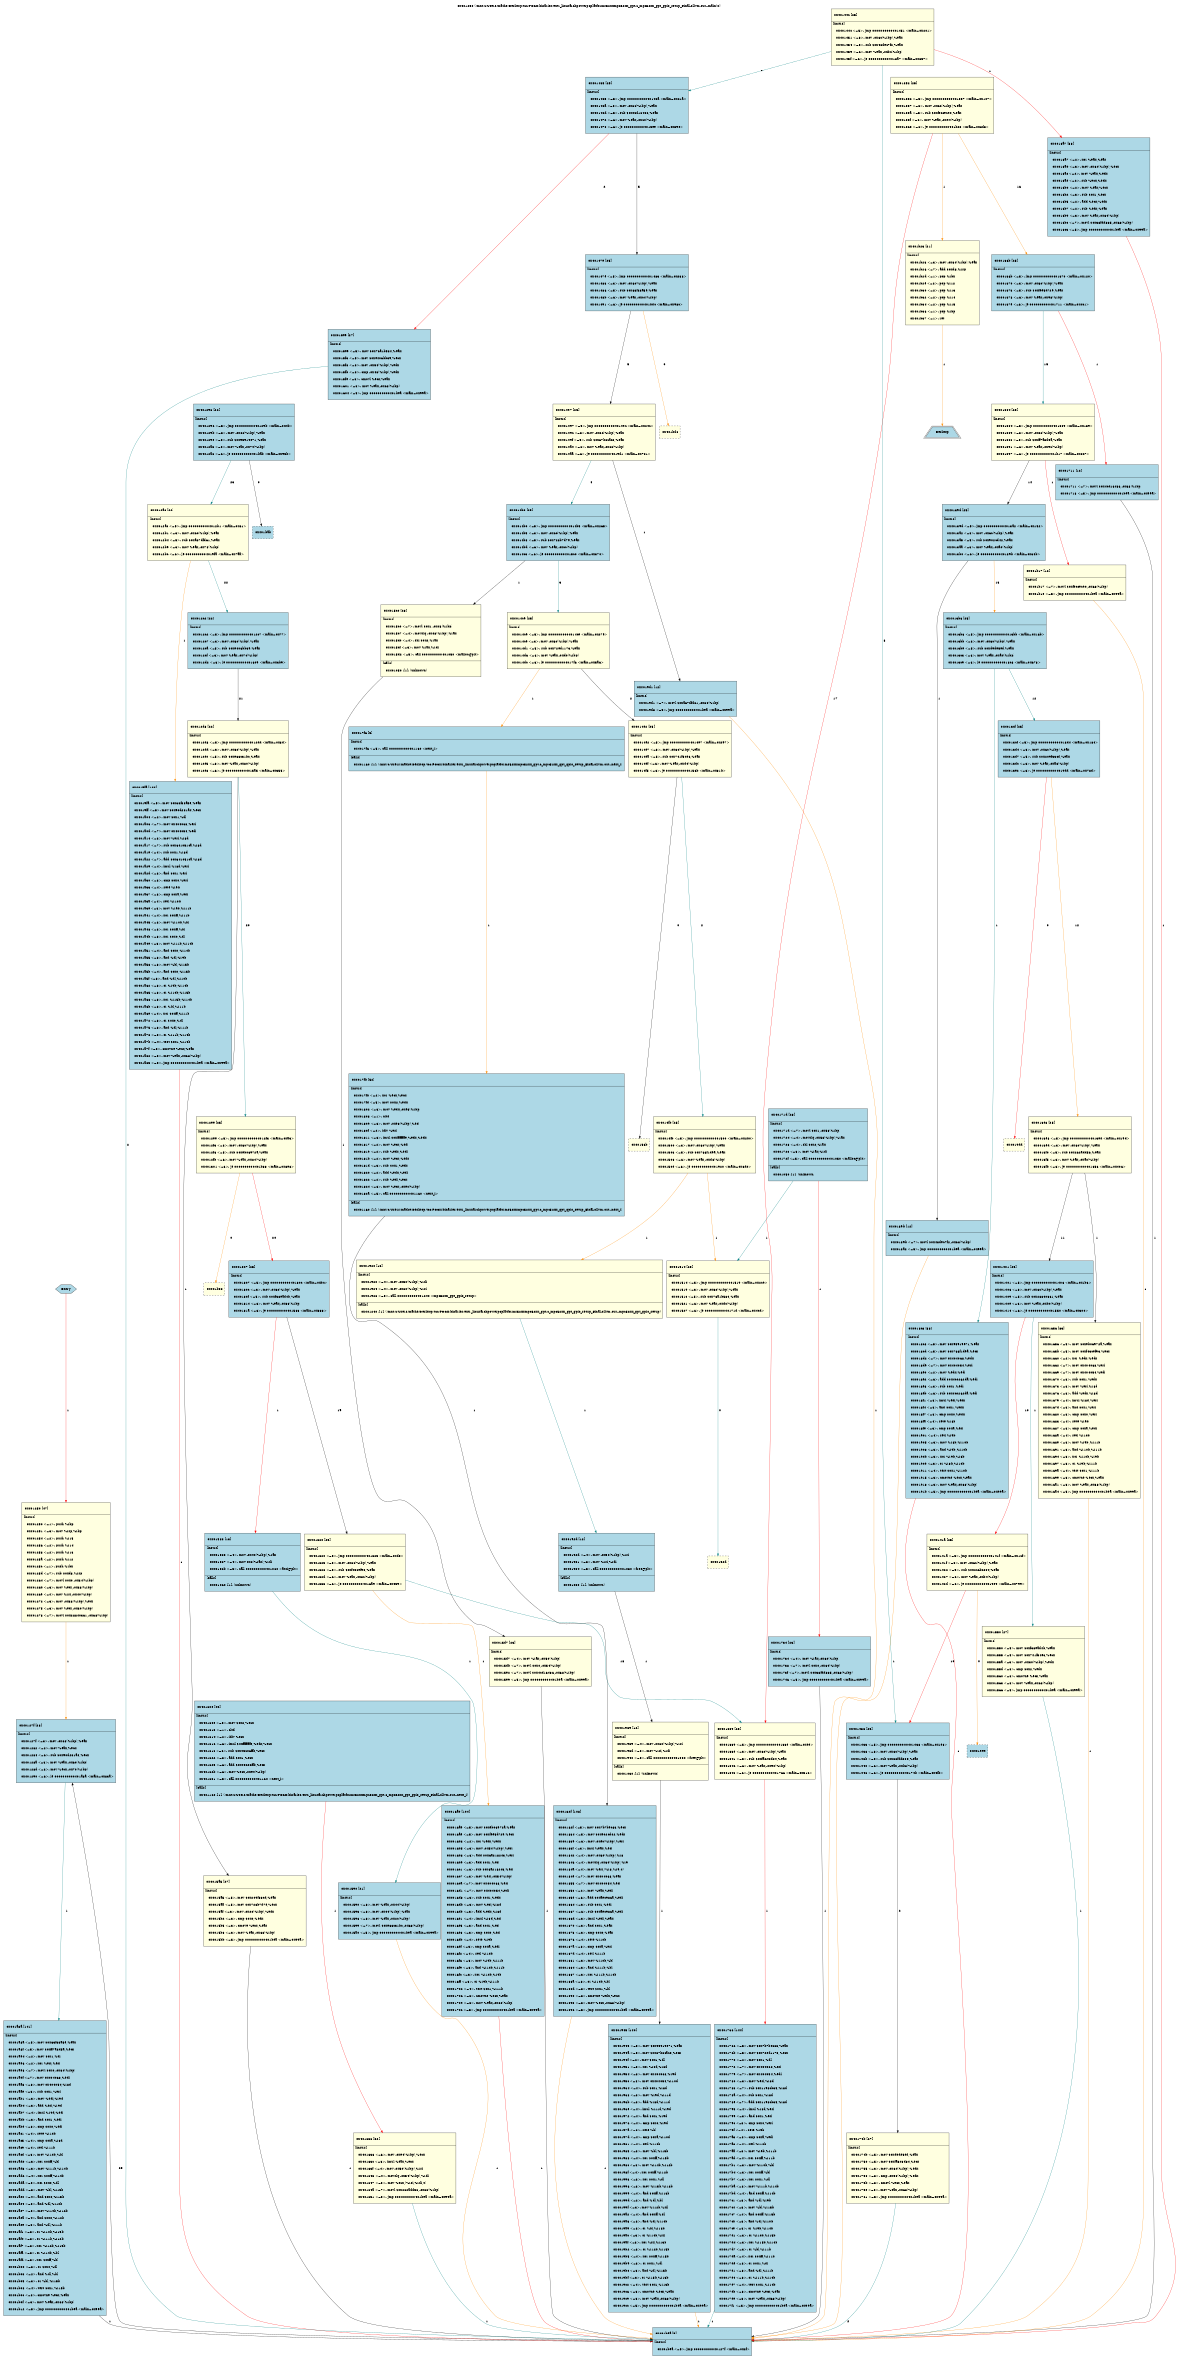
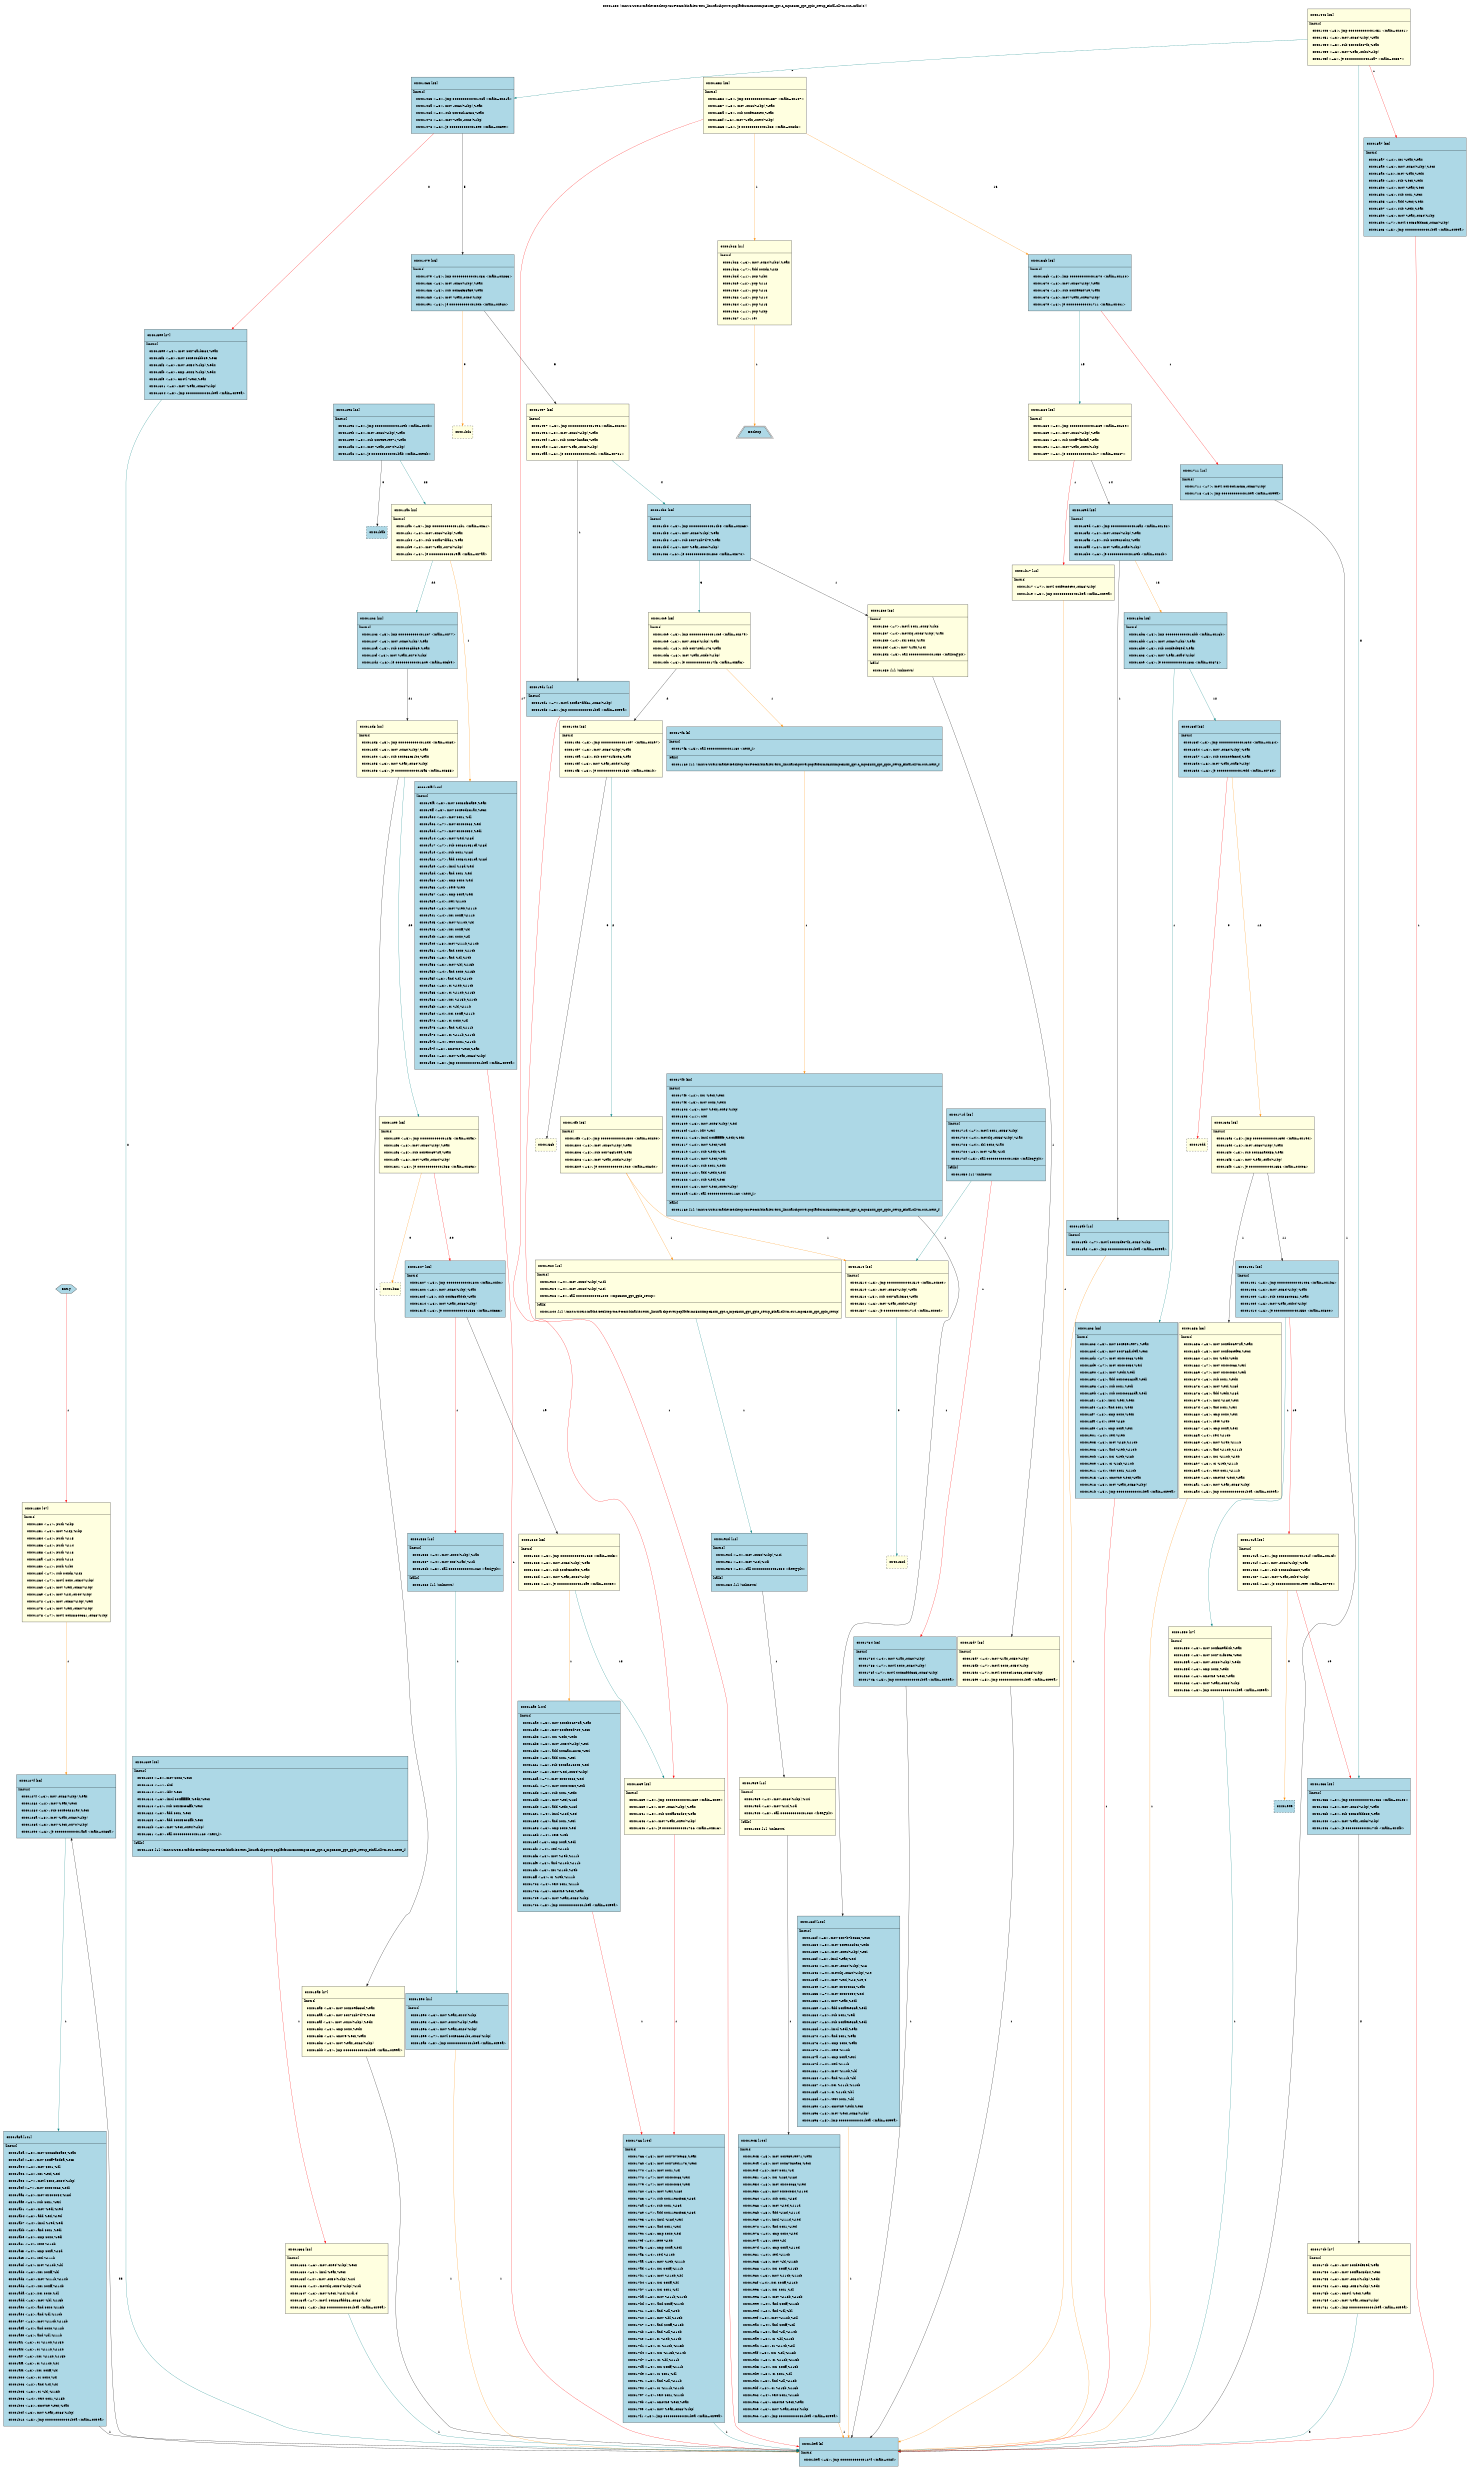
edge "0x4019d1 [12]" -> "0x401bea [5]": color darkorange -> red
edge "0x4016a9 [104]" -> "0x401bea [5]": now "0x4016a9 [104]" -> "0x401766 [144]"
